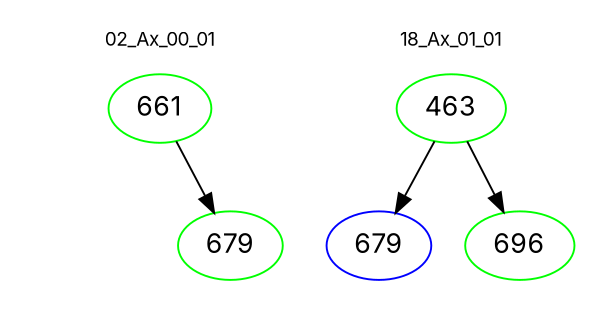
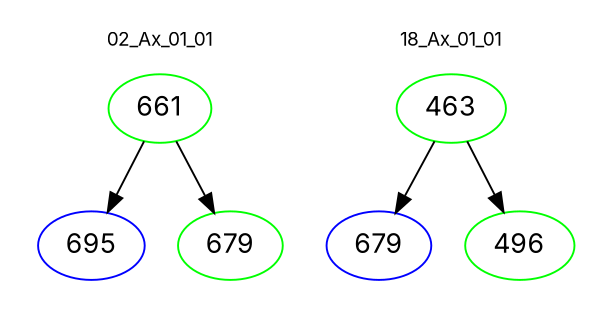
cluster "02_Ax_00_01": label "02_Ax_00_01" -> "02_Ax_01_01"
node "695": added
node "696": label "696" -> "496"
